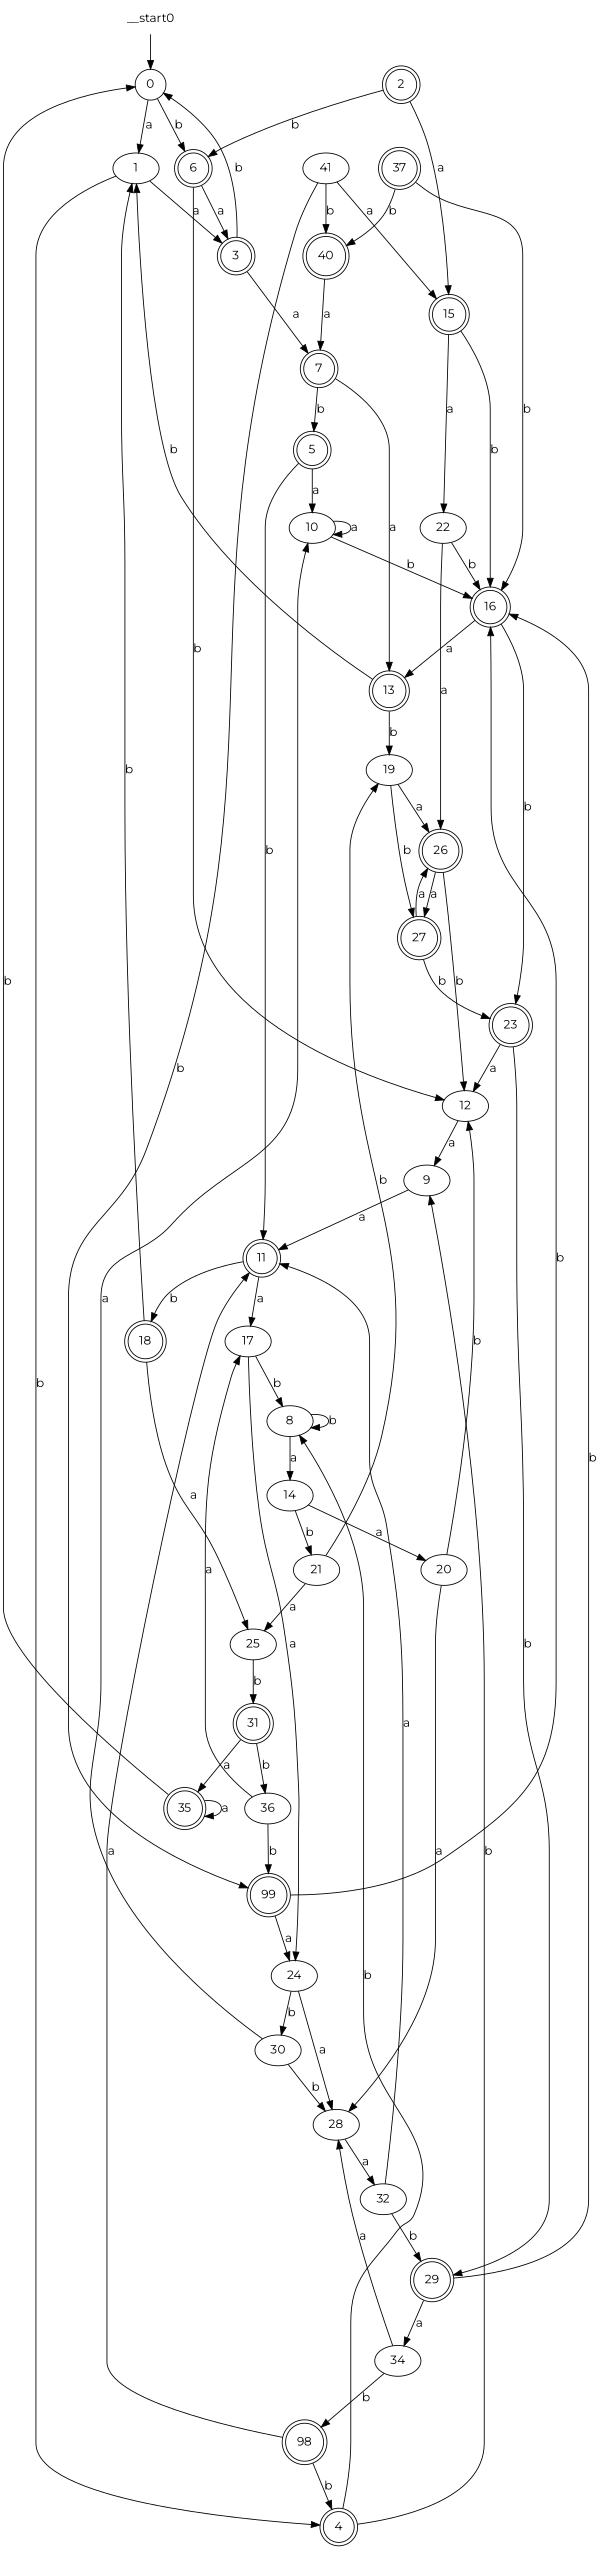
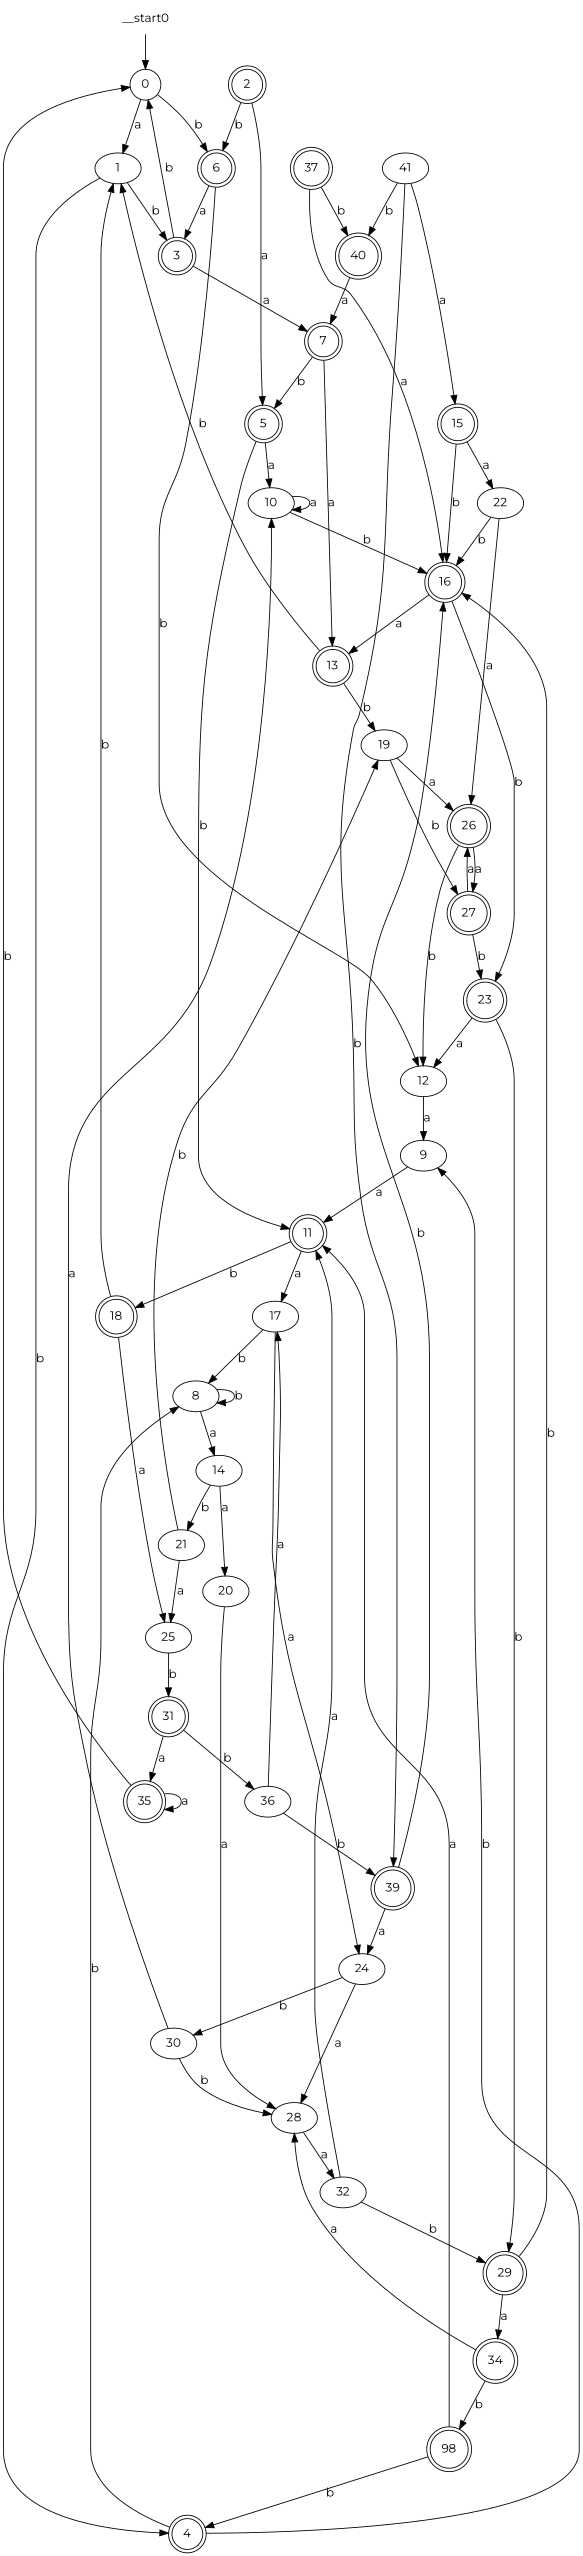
edge "2" -> "15": now "2" -> "5"
edge "1" -> "3": label "a" -> "b"
edge "37" -> "16": label "b" -> "a"
edge "20" -> "12": removed, label "b"
node "99": label "99" -> "39"
node "34": shape ellipse -> doublecircle
